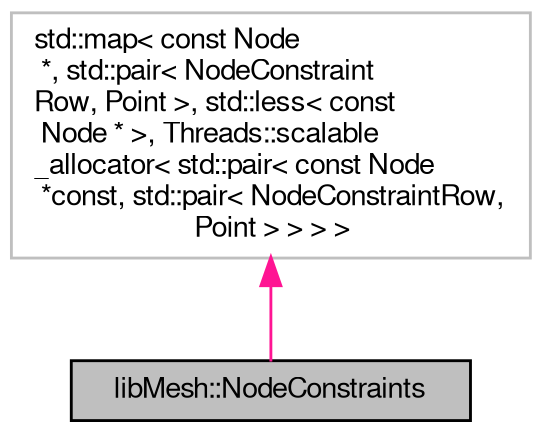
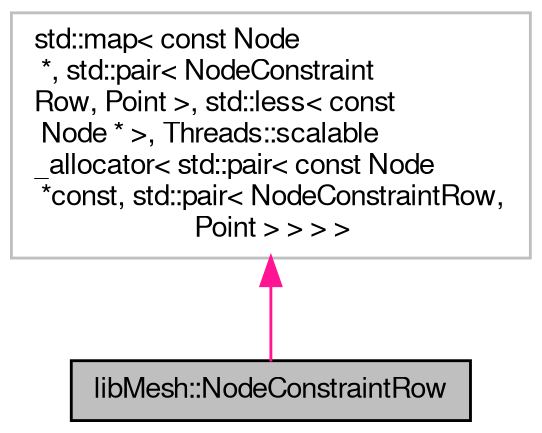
node "libMesh::NodeConstraints": label "libMesh::NodeConstraints" -> "libMesh::NodeConstraintRow"
